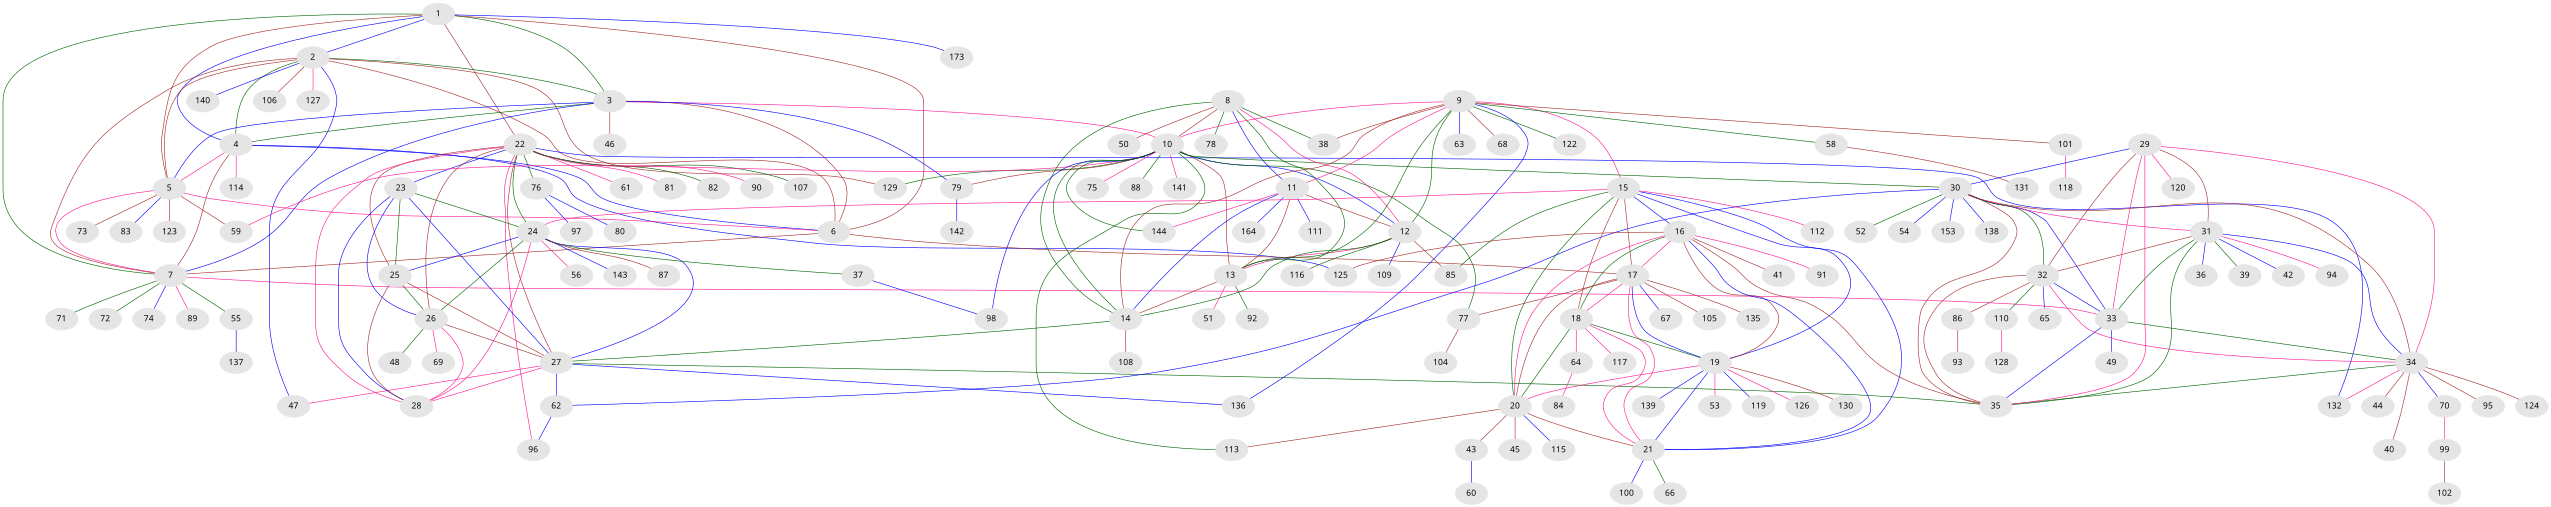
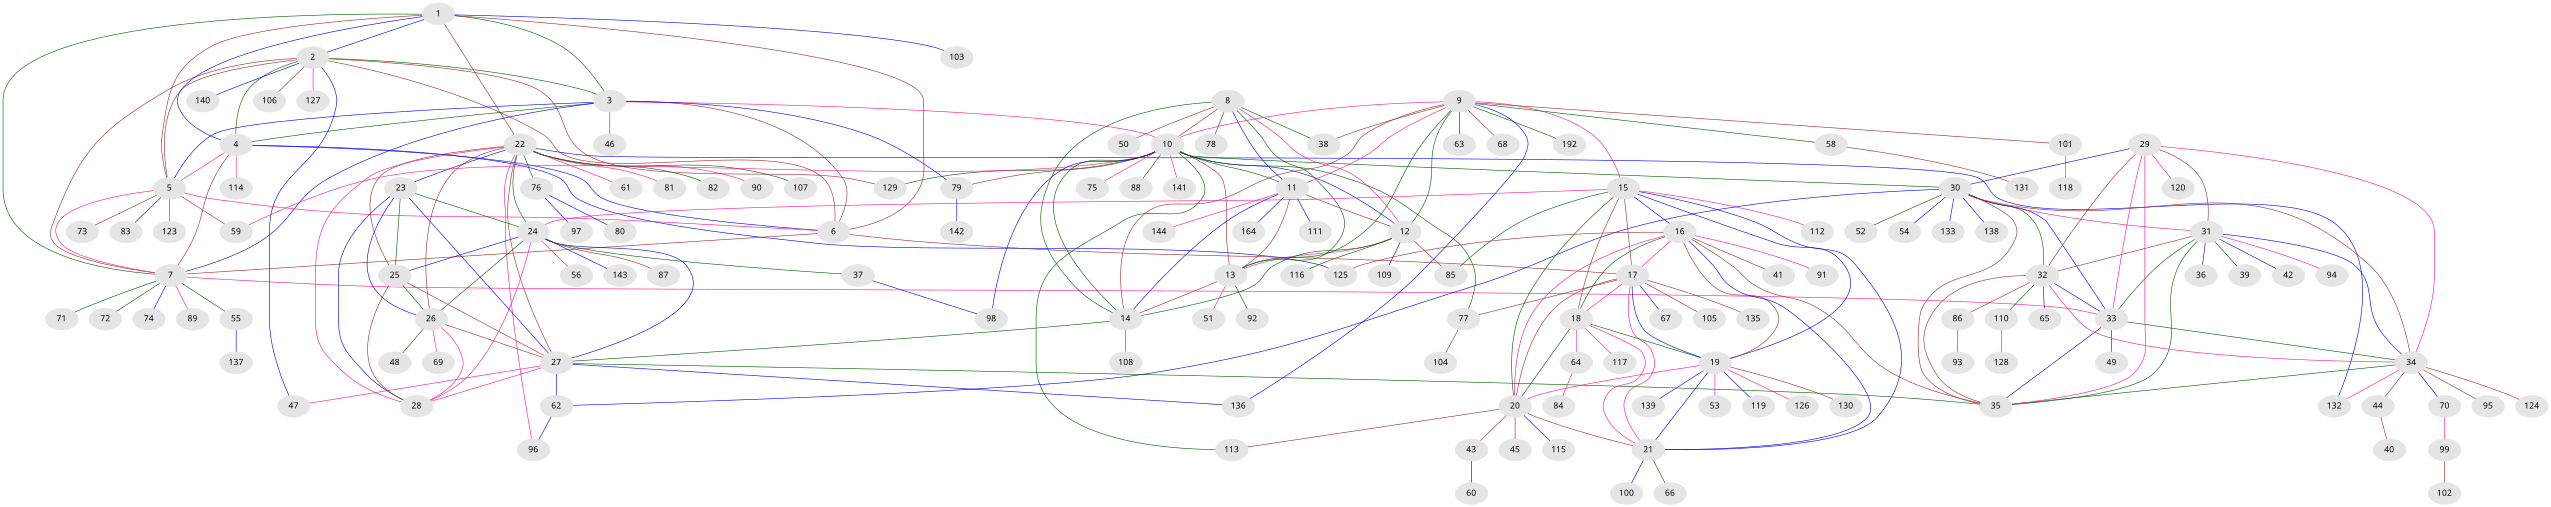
node "173": label "173" -> "103"
node "122": label "122" -> "192"
edge "10" -- "144": now "10" -- "11"
node "153": label "153" -> "133"
edge "34" -- "40": now "44" -- "40"
